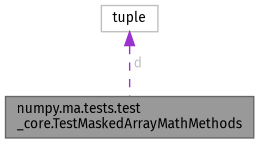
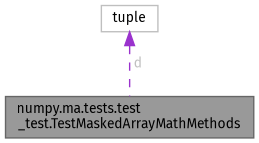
node "numpy.ma.tests.test _core.TestMaskedArrayMathMethods": label "numpy.ma.tests.test _core.TestMaskedArrayMathMethods" -> "numpy.ma.tests.test _test.TestMaskedArrayMathMethods"
